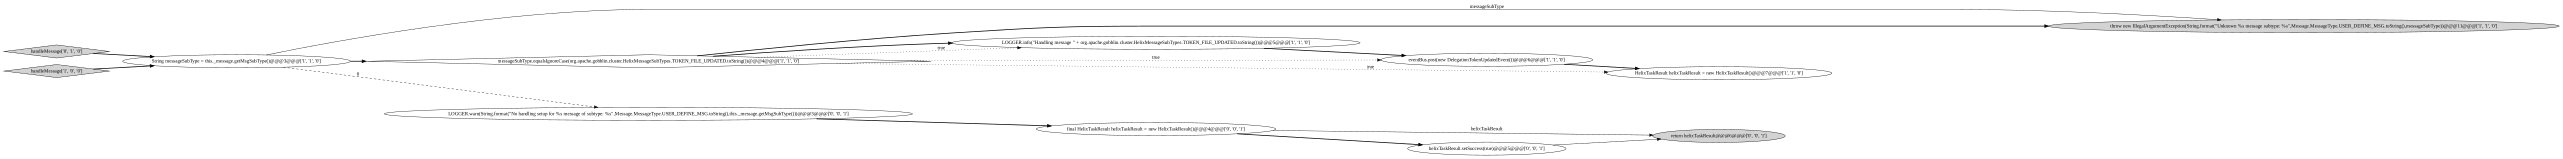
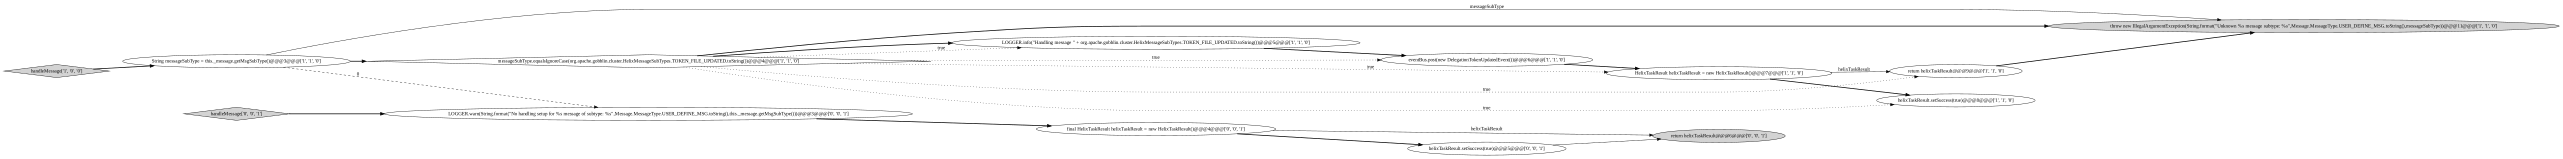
node "handleMessage['0', '1', '0']": removed
node "return helixTaskResult@@@9@@@['1', '1', '0']": added
node "helixTaskResult.setSuccess(true)@@@8@@@['1', '1', '0']": added
node "handleMessage['0', '0', '1']": added
